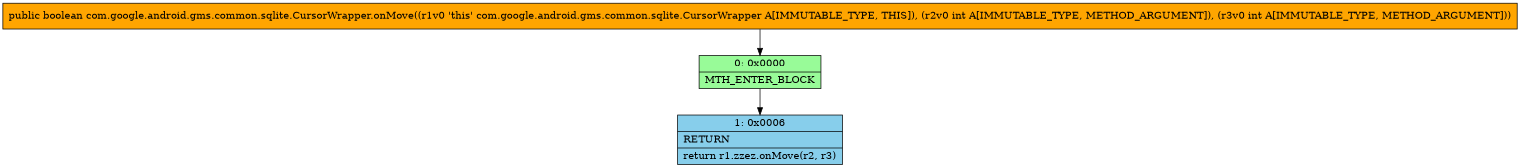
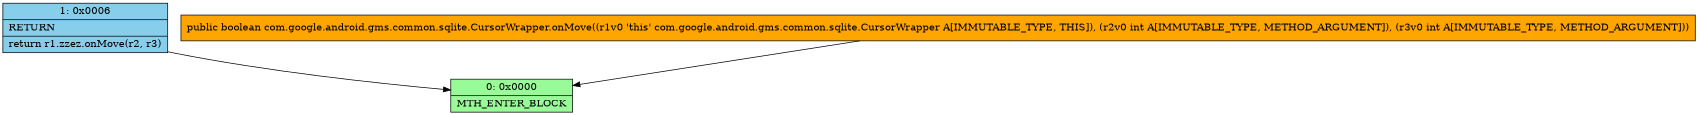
edge "0: 0x0000" -> "1: 0x0006": reversed
